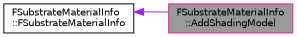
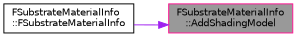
edge "FSubstrateMaterialInfo ::AddShadingModel" -> "FSubstrateMaterialInfo ::FSubstrateMaterialInfo": reversed
